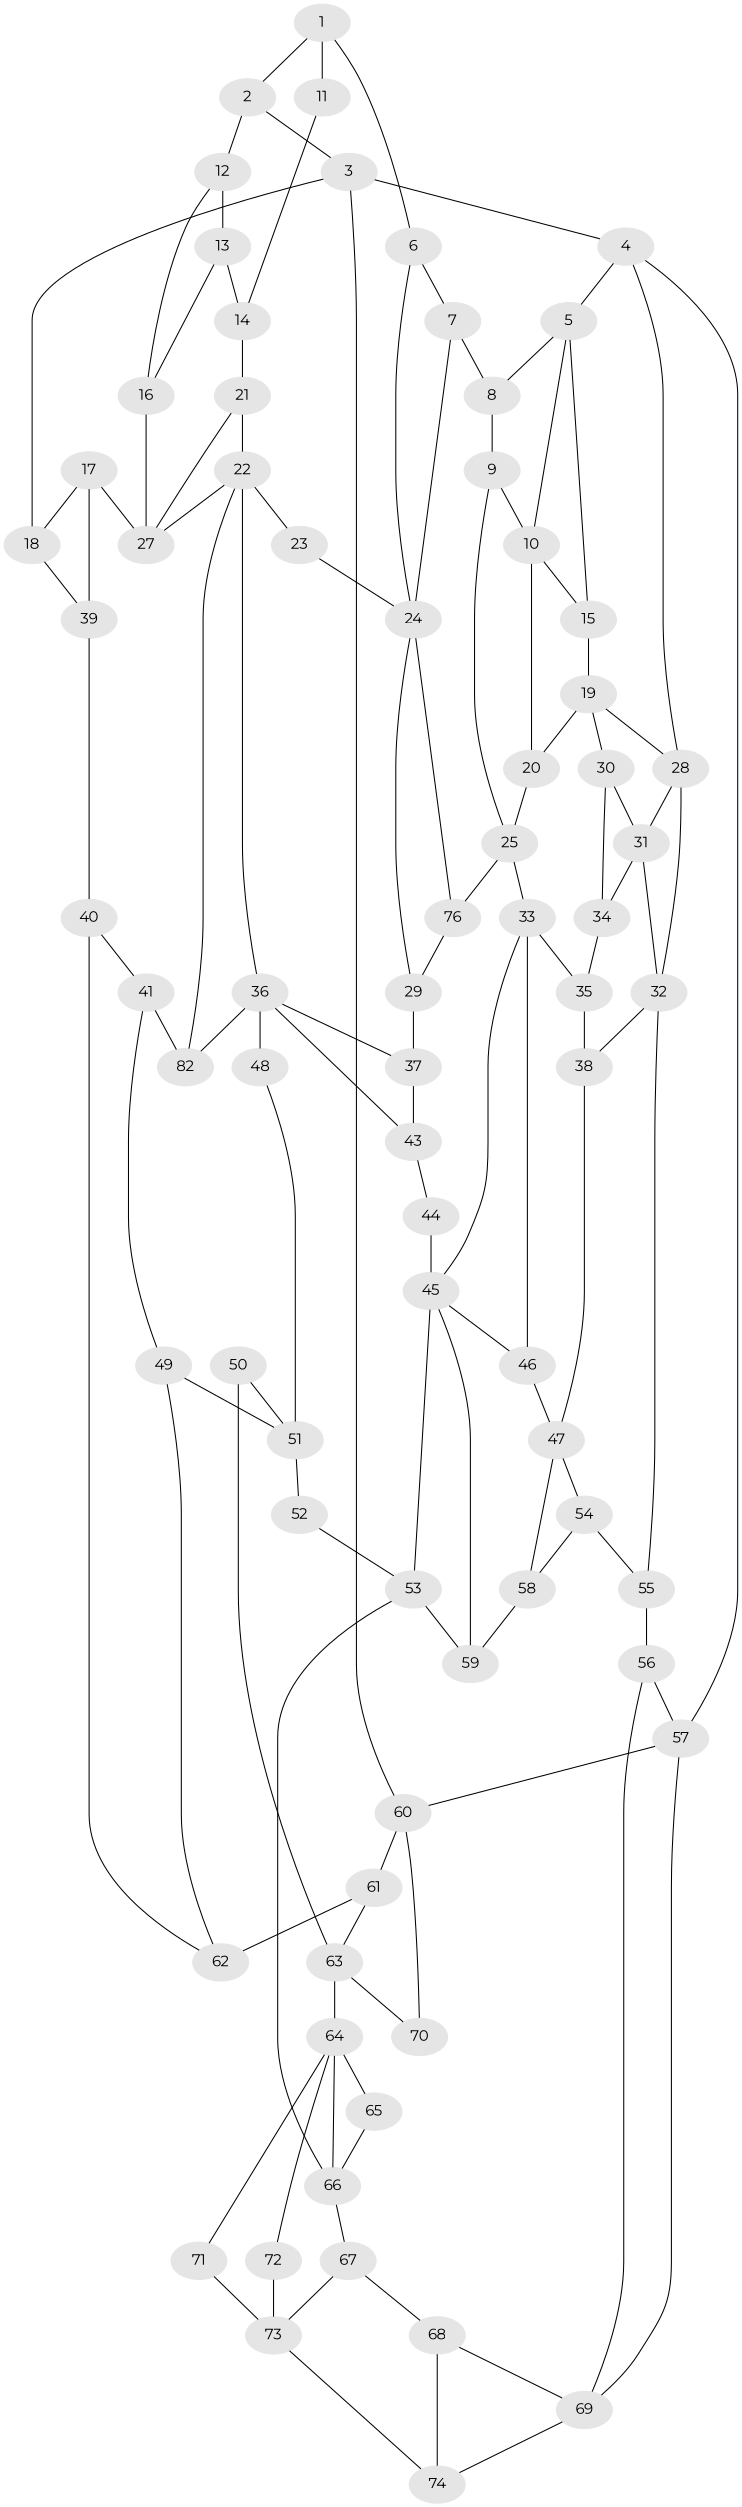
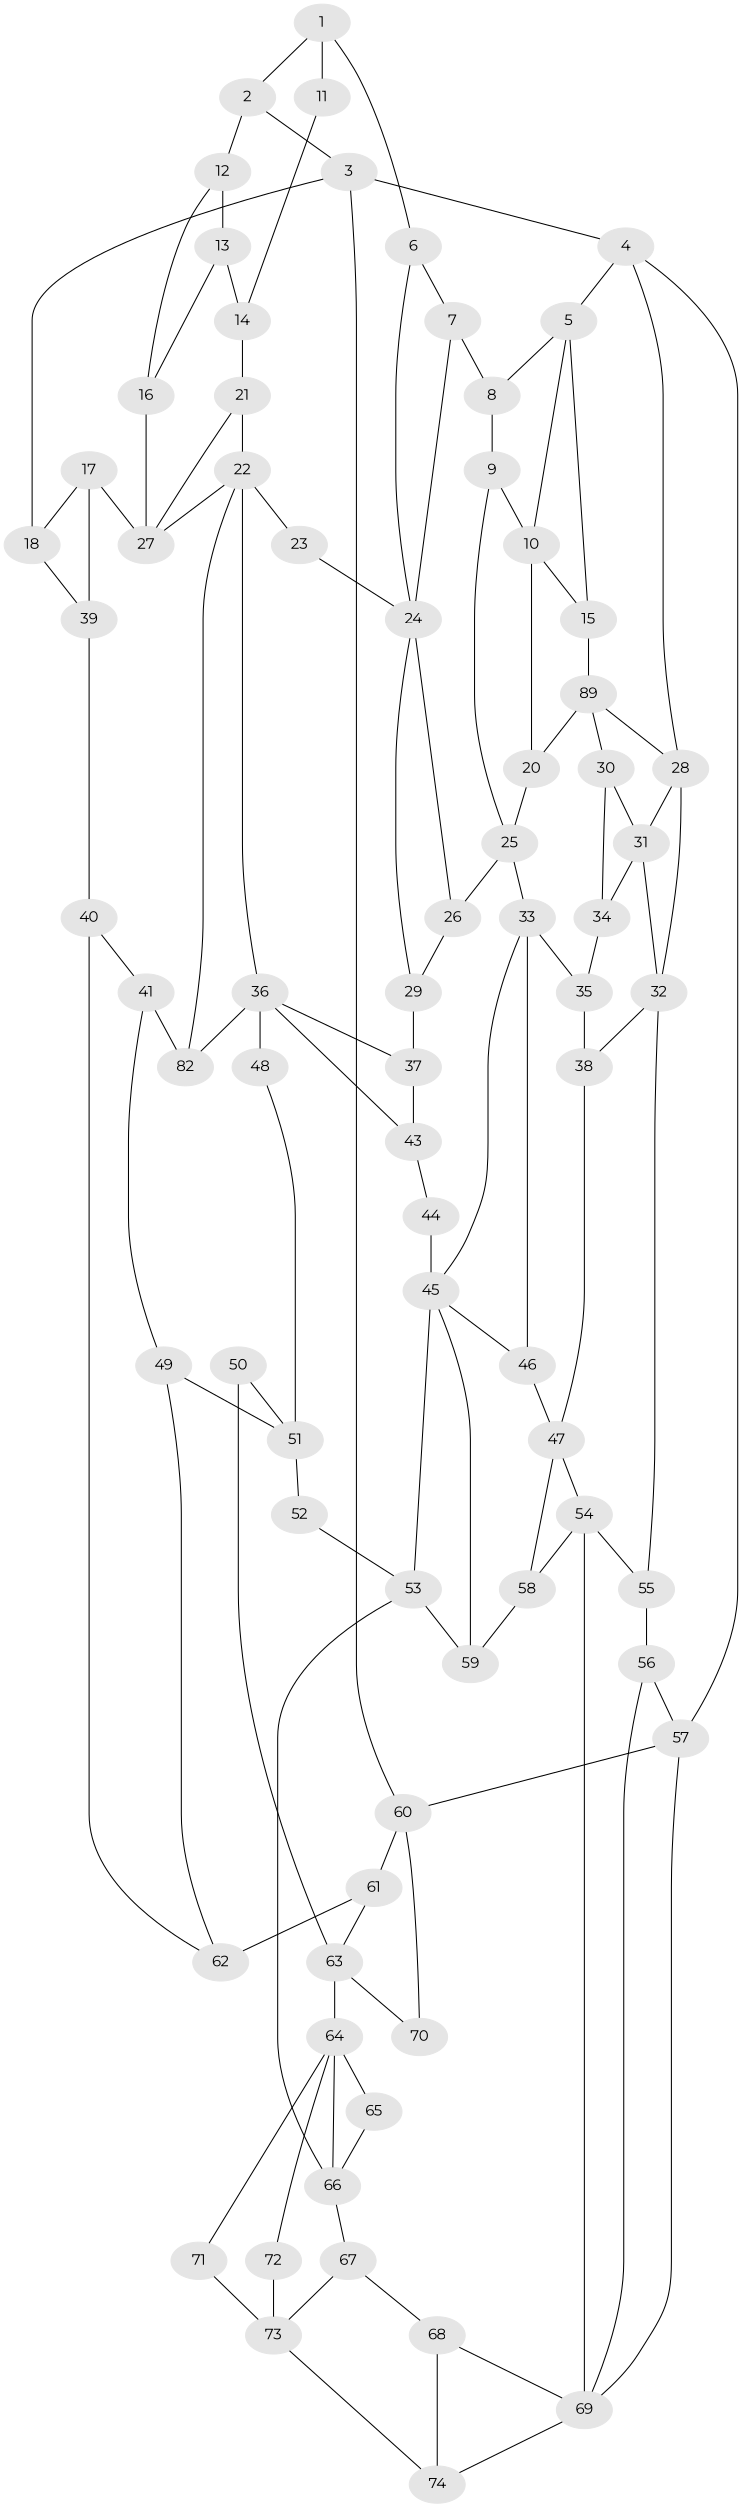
node "19": label "19" -> "89"
node "76": label "76" -> "26"
edge "54" -- "69": added
